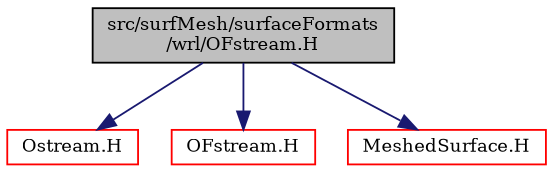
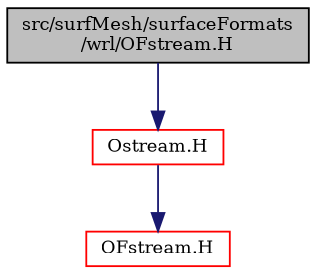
edge "src/surfMesh/surfaceFormats /wrl/OFstream.H" -> "OFstream.H": now "Ostream.H" -> "OFstream.H"
node "MeshedSurface.H": removed
